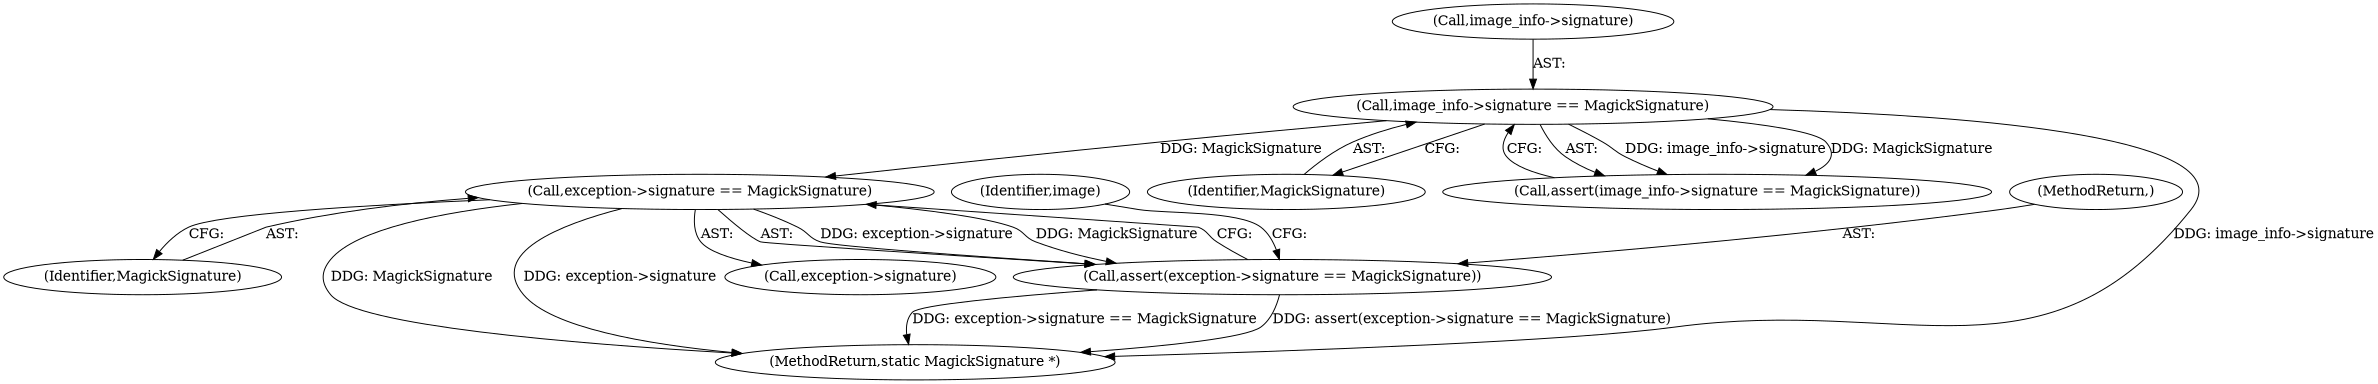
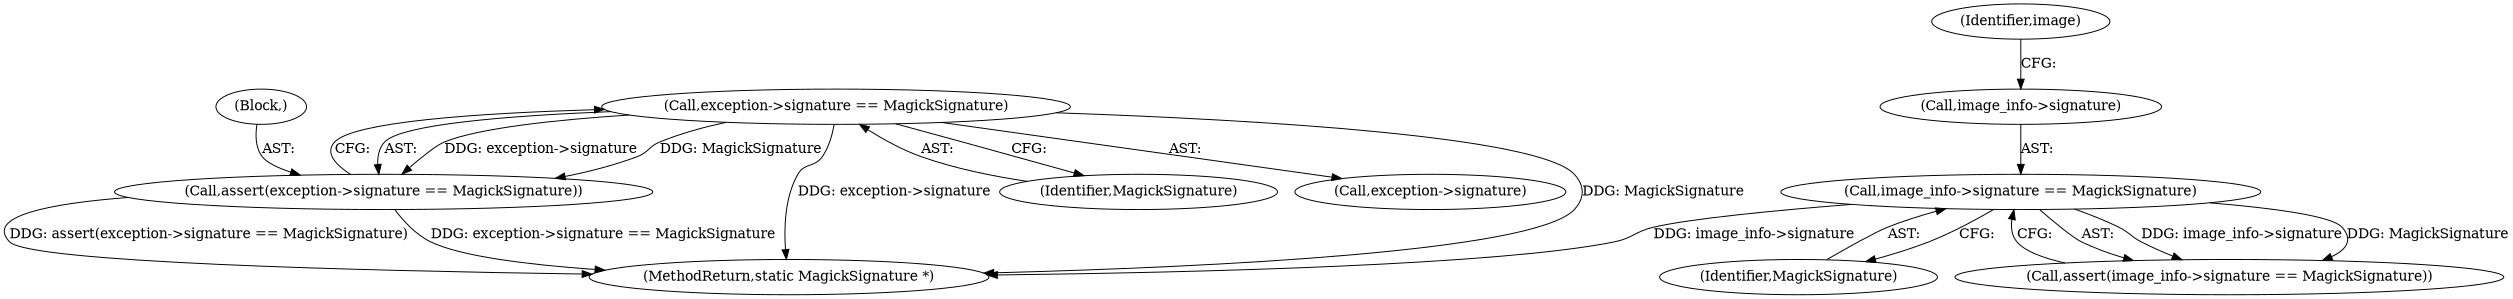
edge "(Call,image_info->signature == MagickSignature)" -> "(Call,exception->signature == MagickSignature)": removed, label "DDG: MagickSignature"
node "(MethodReturn,)": label "(MethodReturn,)" -> "(Block,)"
edge "(Identifier,image)" -> "(Call,assert(exception->signature == MagickSignature))": now "(Identifier,image)" -> "(Call,image_info->signature)"
